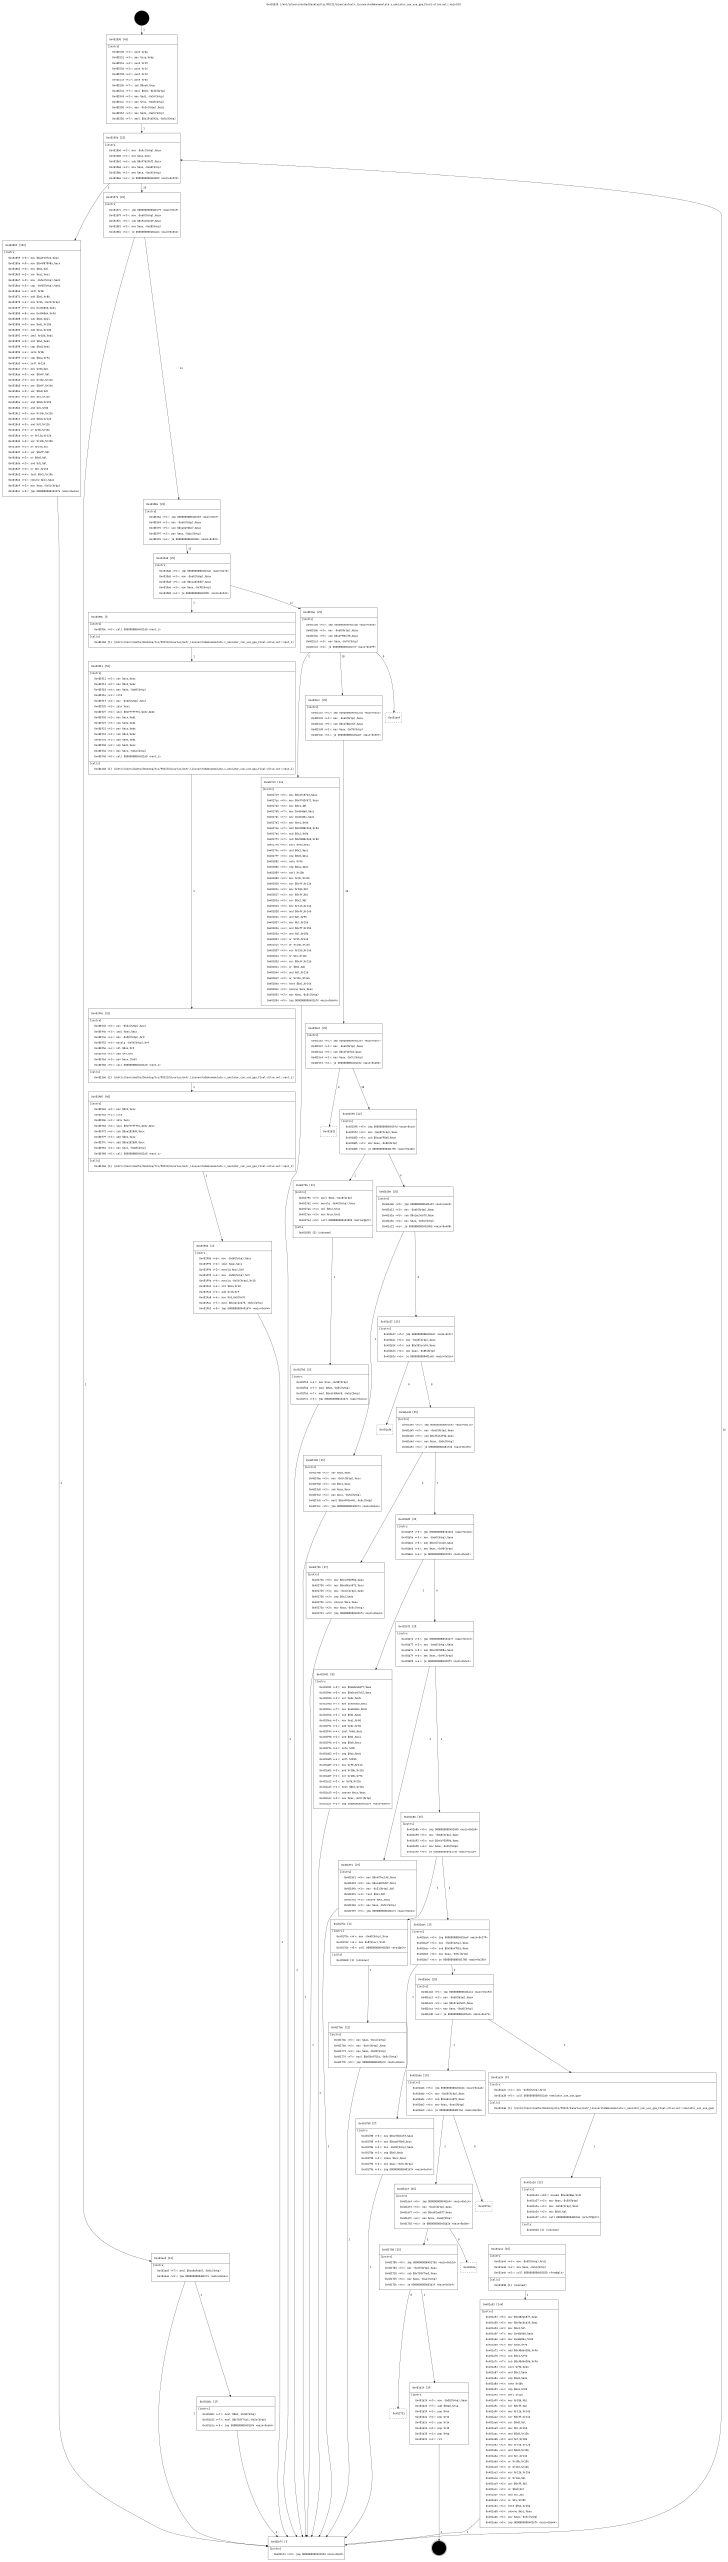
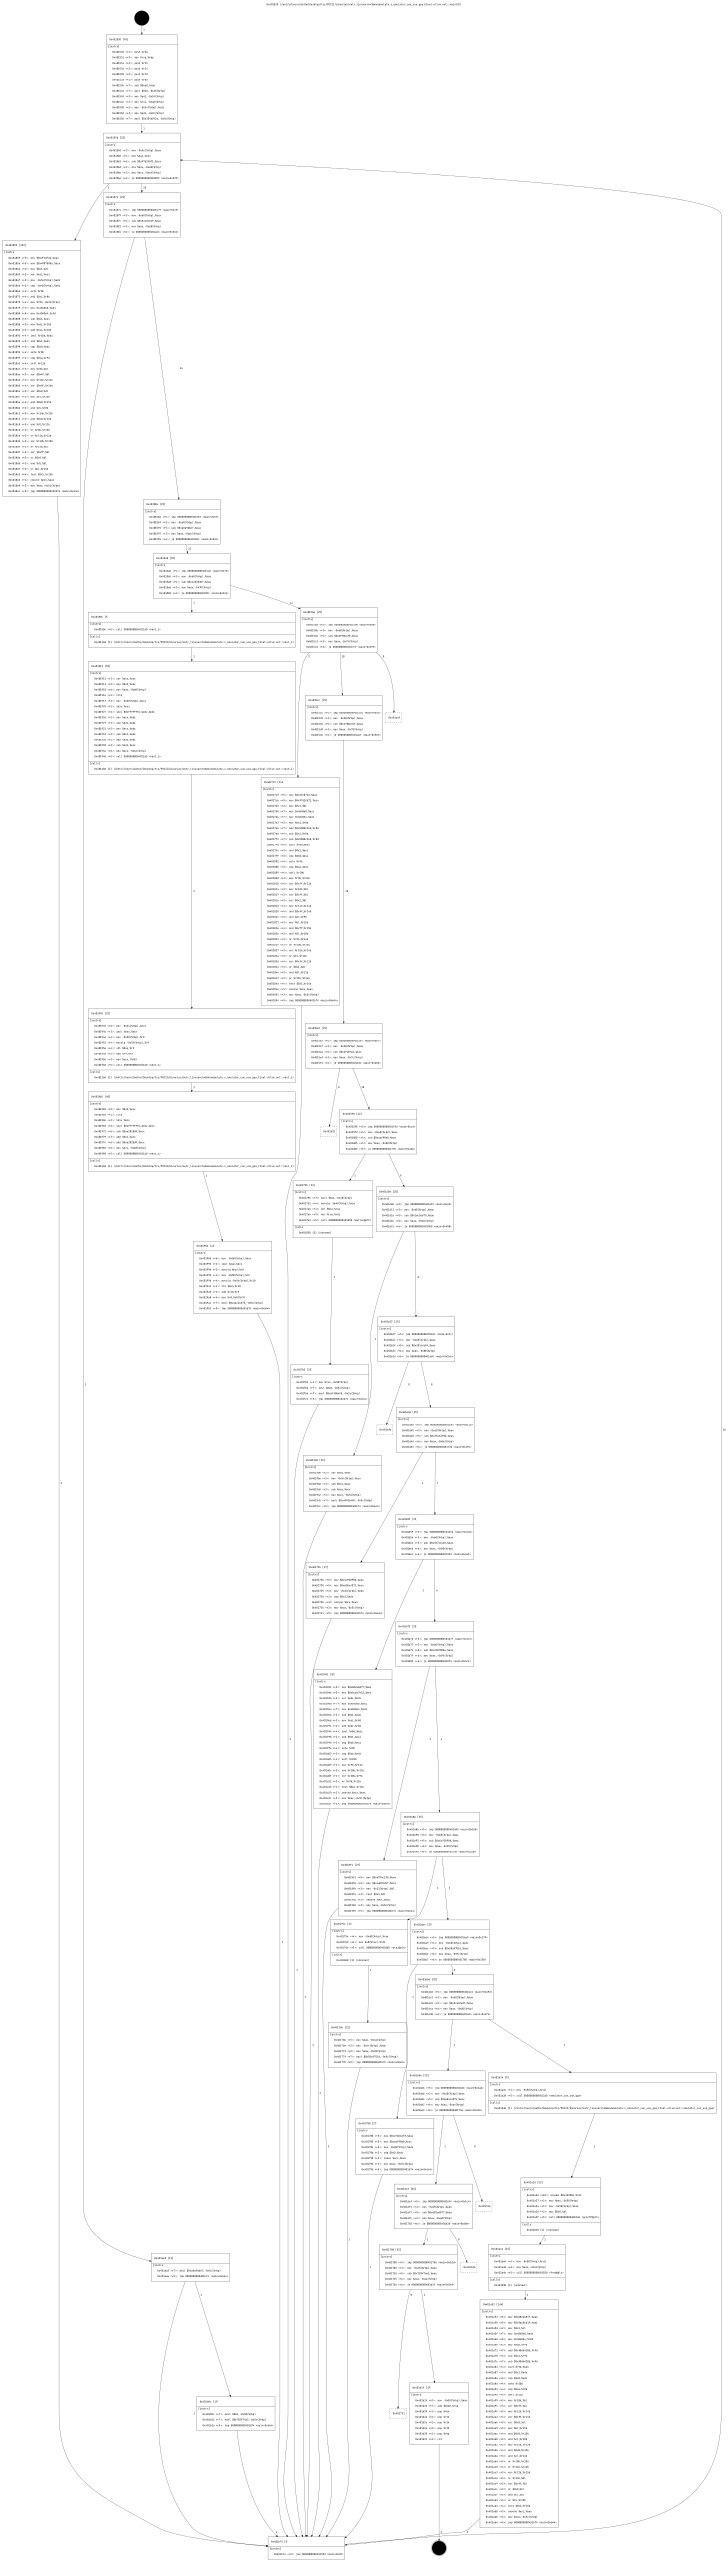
edge "0x401a2d [23]" -> "0x401a44 [15]": added, label "1"
